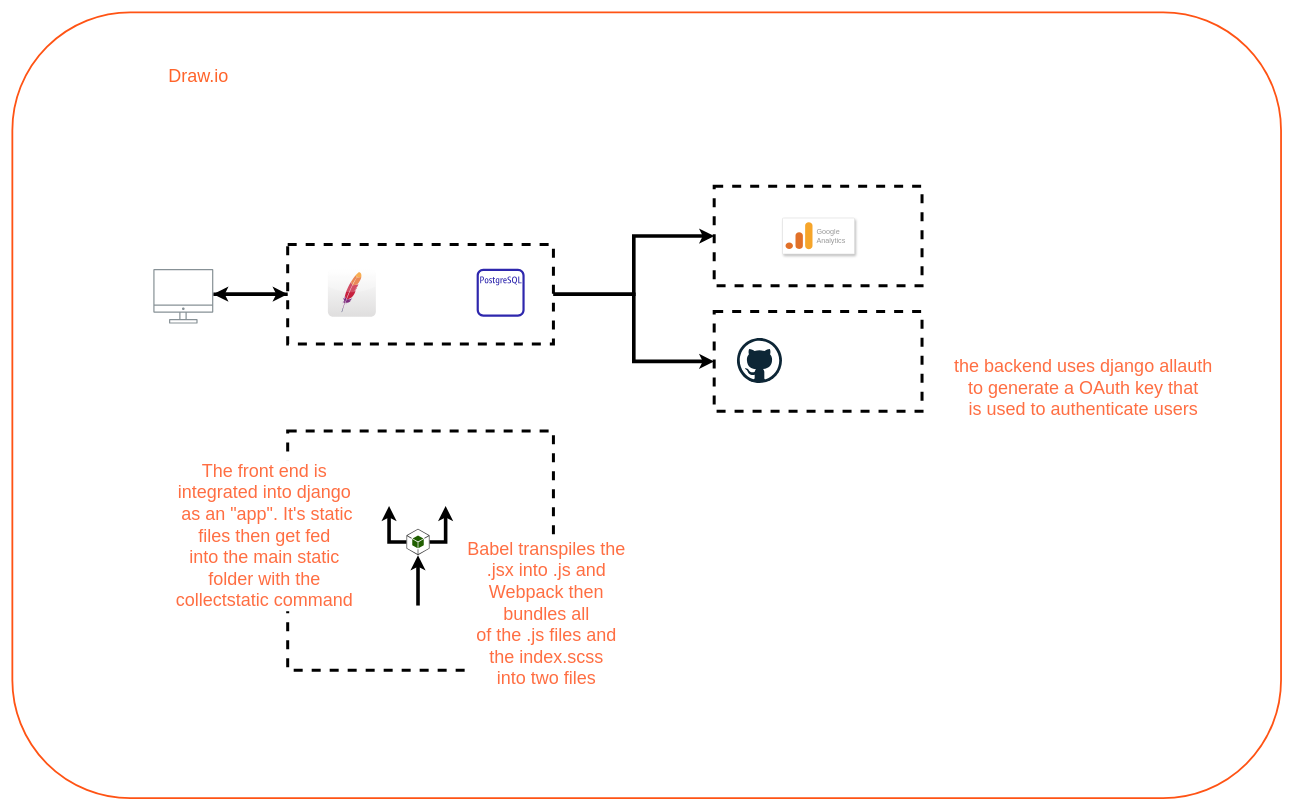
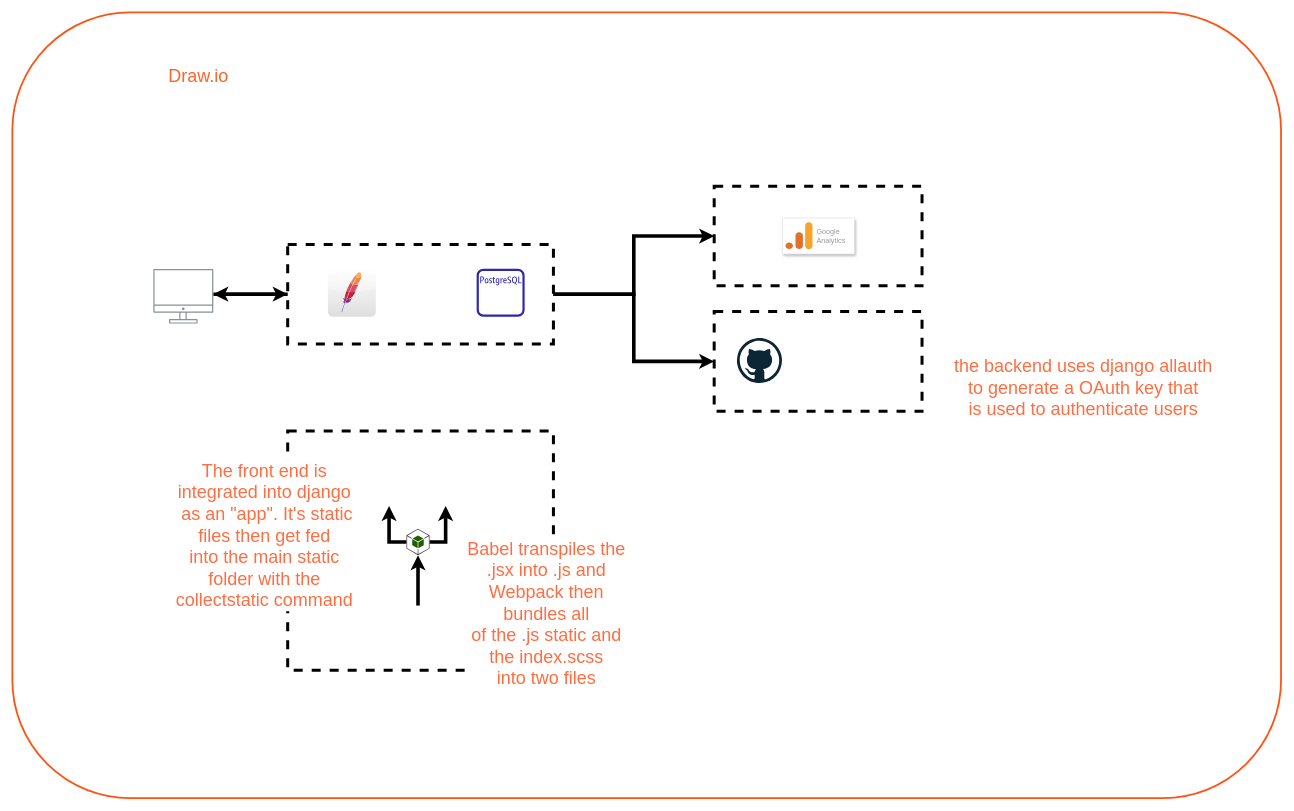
node "Babel transpiles the .jsx into .js and Webpack then bundles all of the .js files and the index.scss into two files": label "Babel transpiles the .jsx into .js and Webpack then bundles all of the .js files and the index.scss into two files" -> "Babel transpiles the .jsx into .js and Webpack then bundles all of the .js static and the index.scss into two files"
